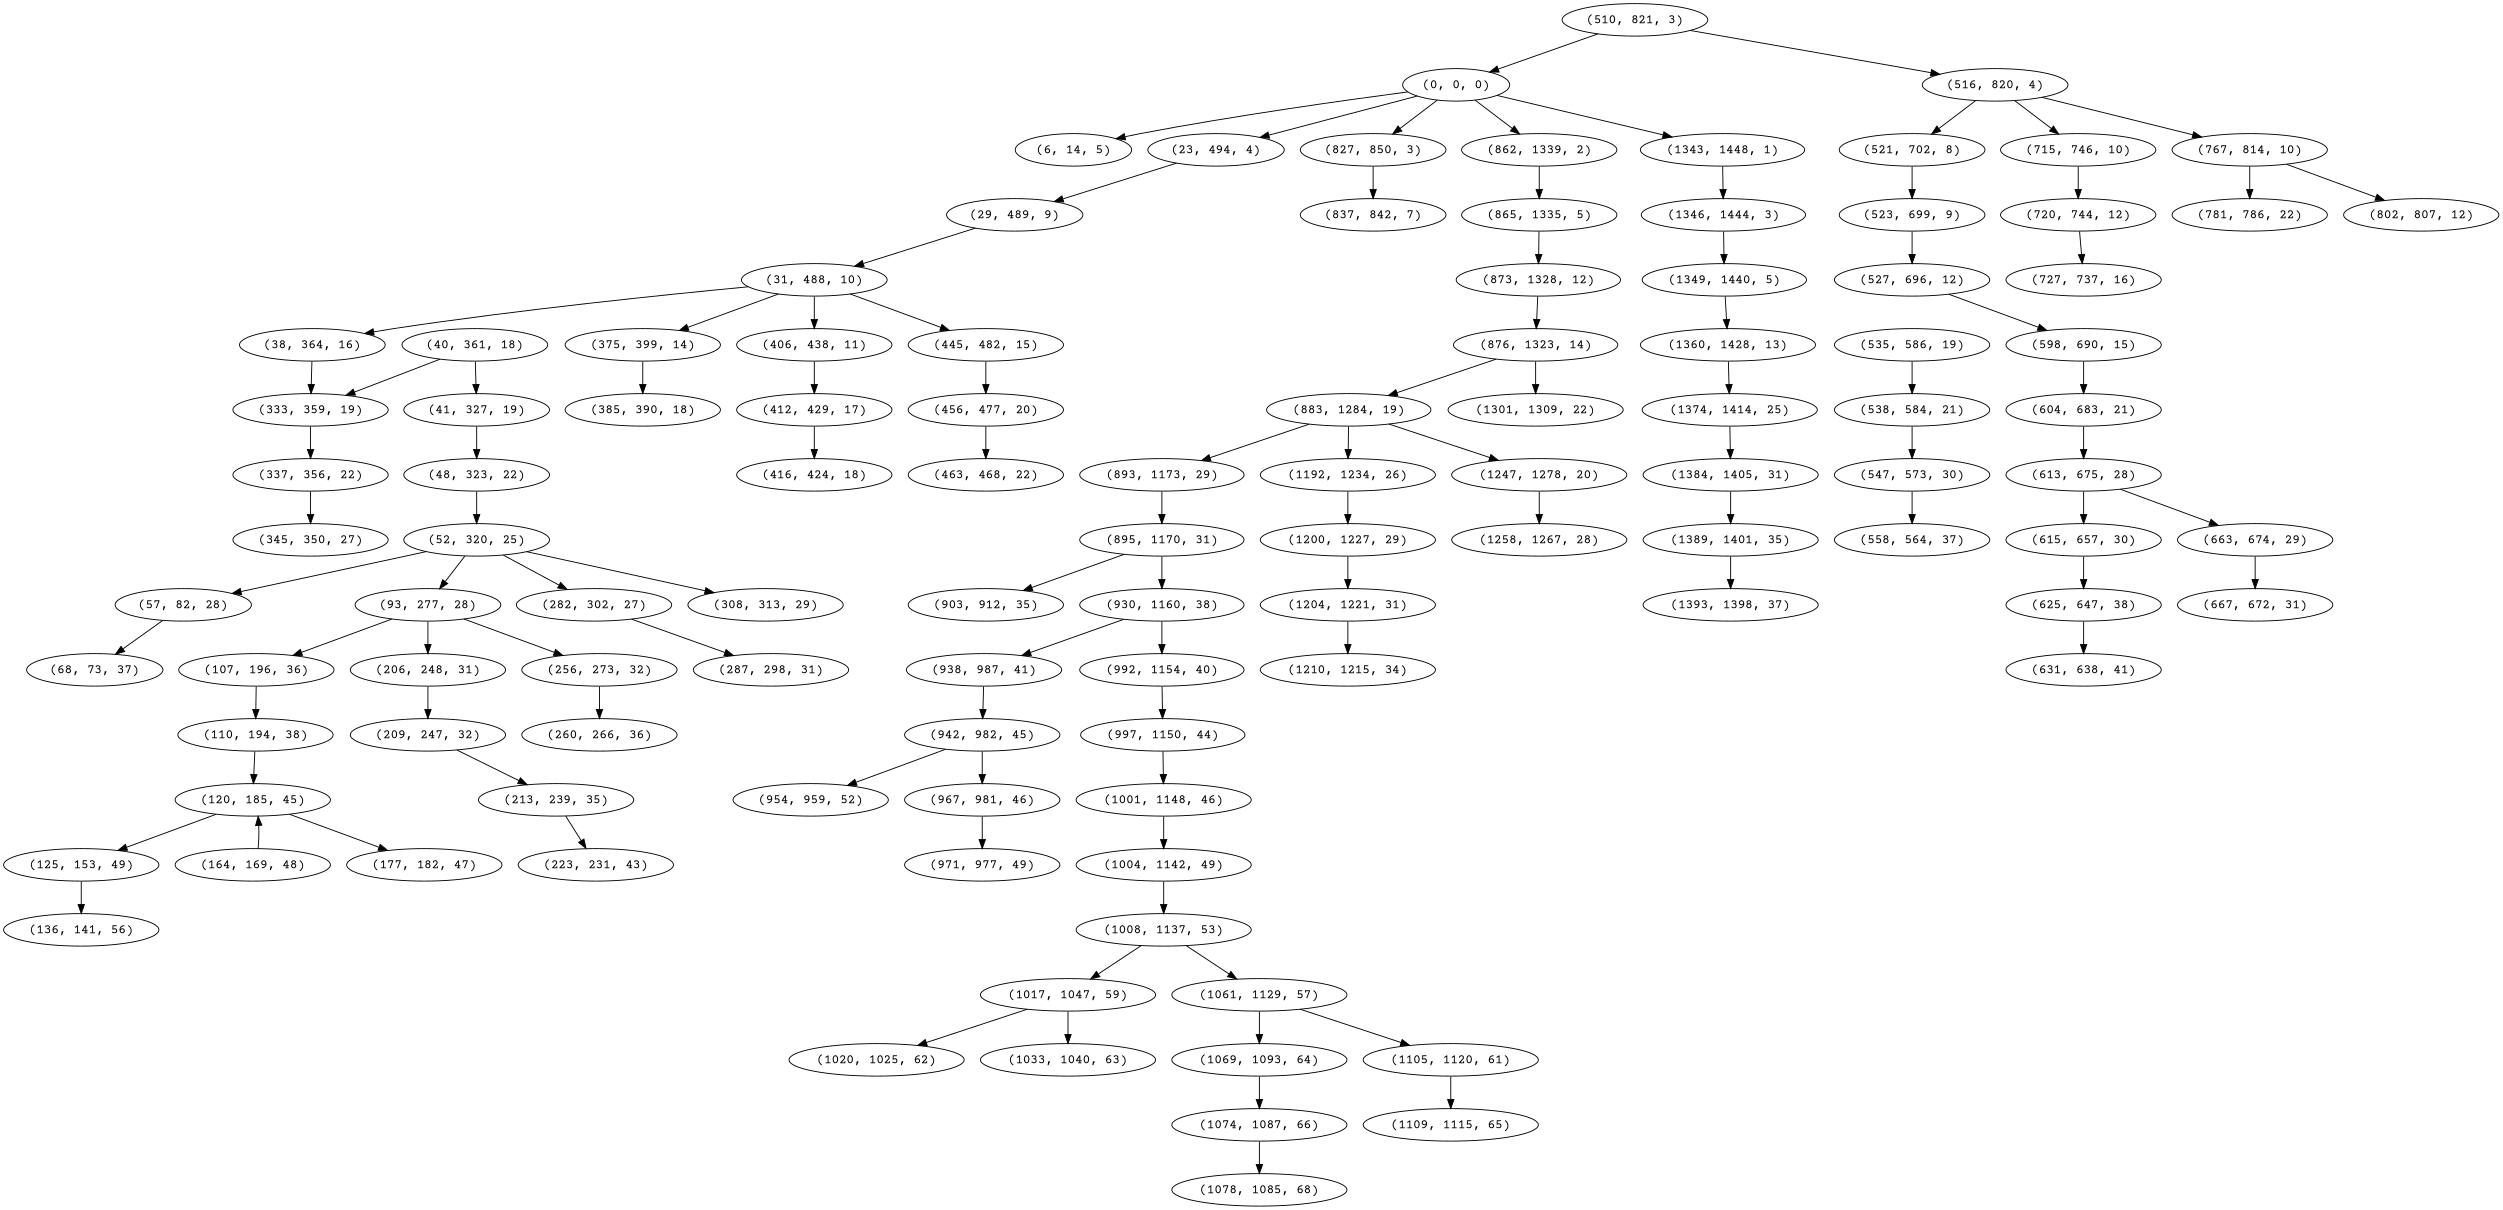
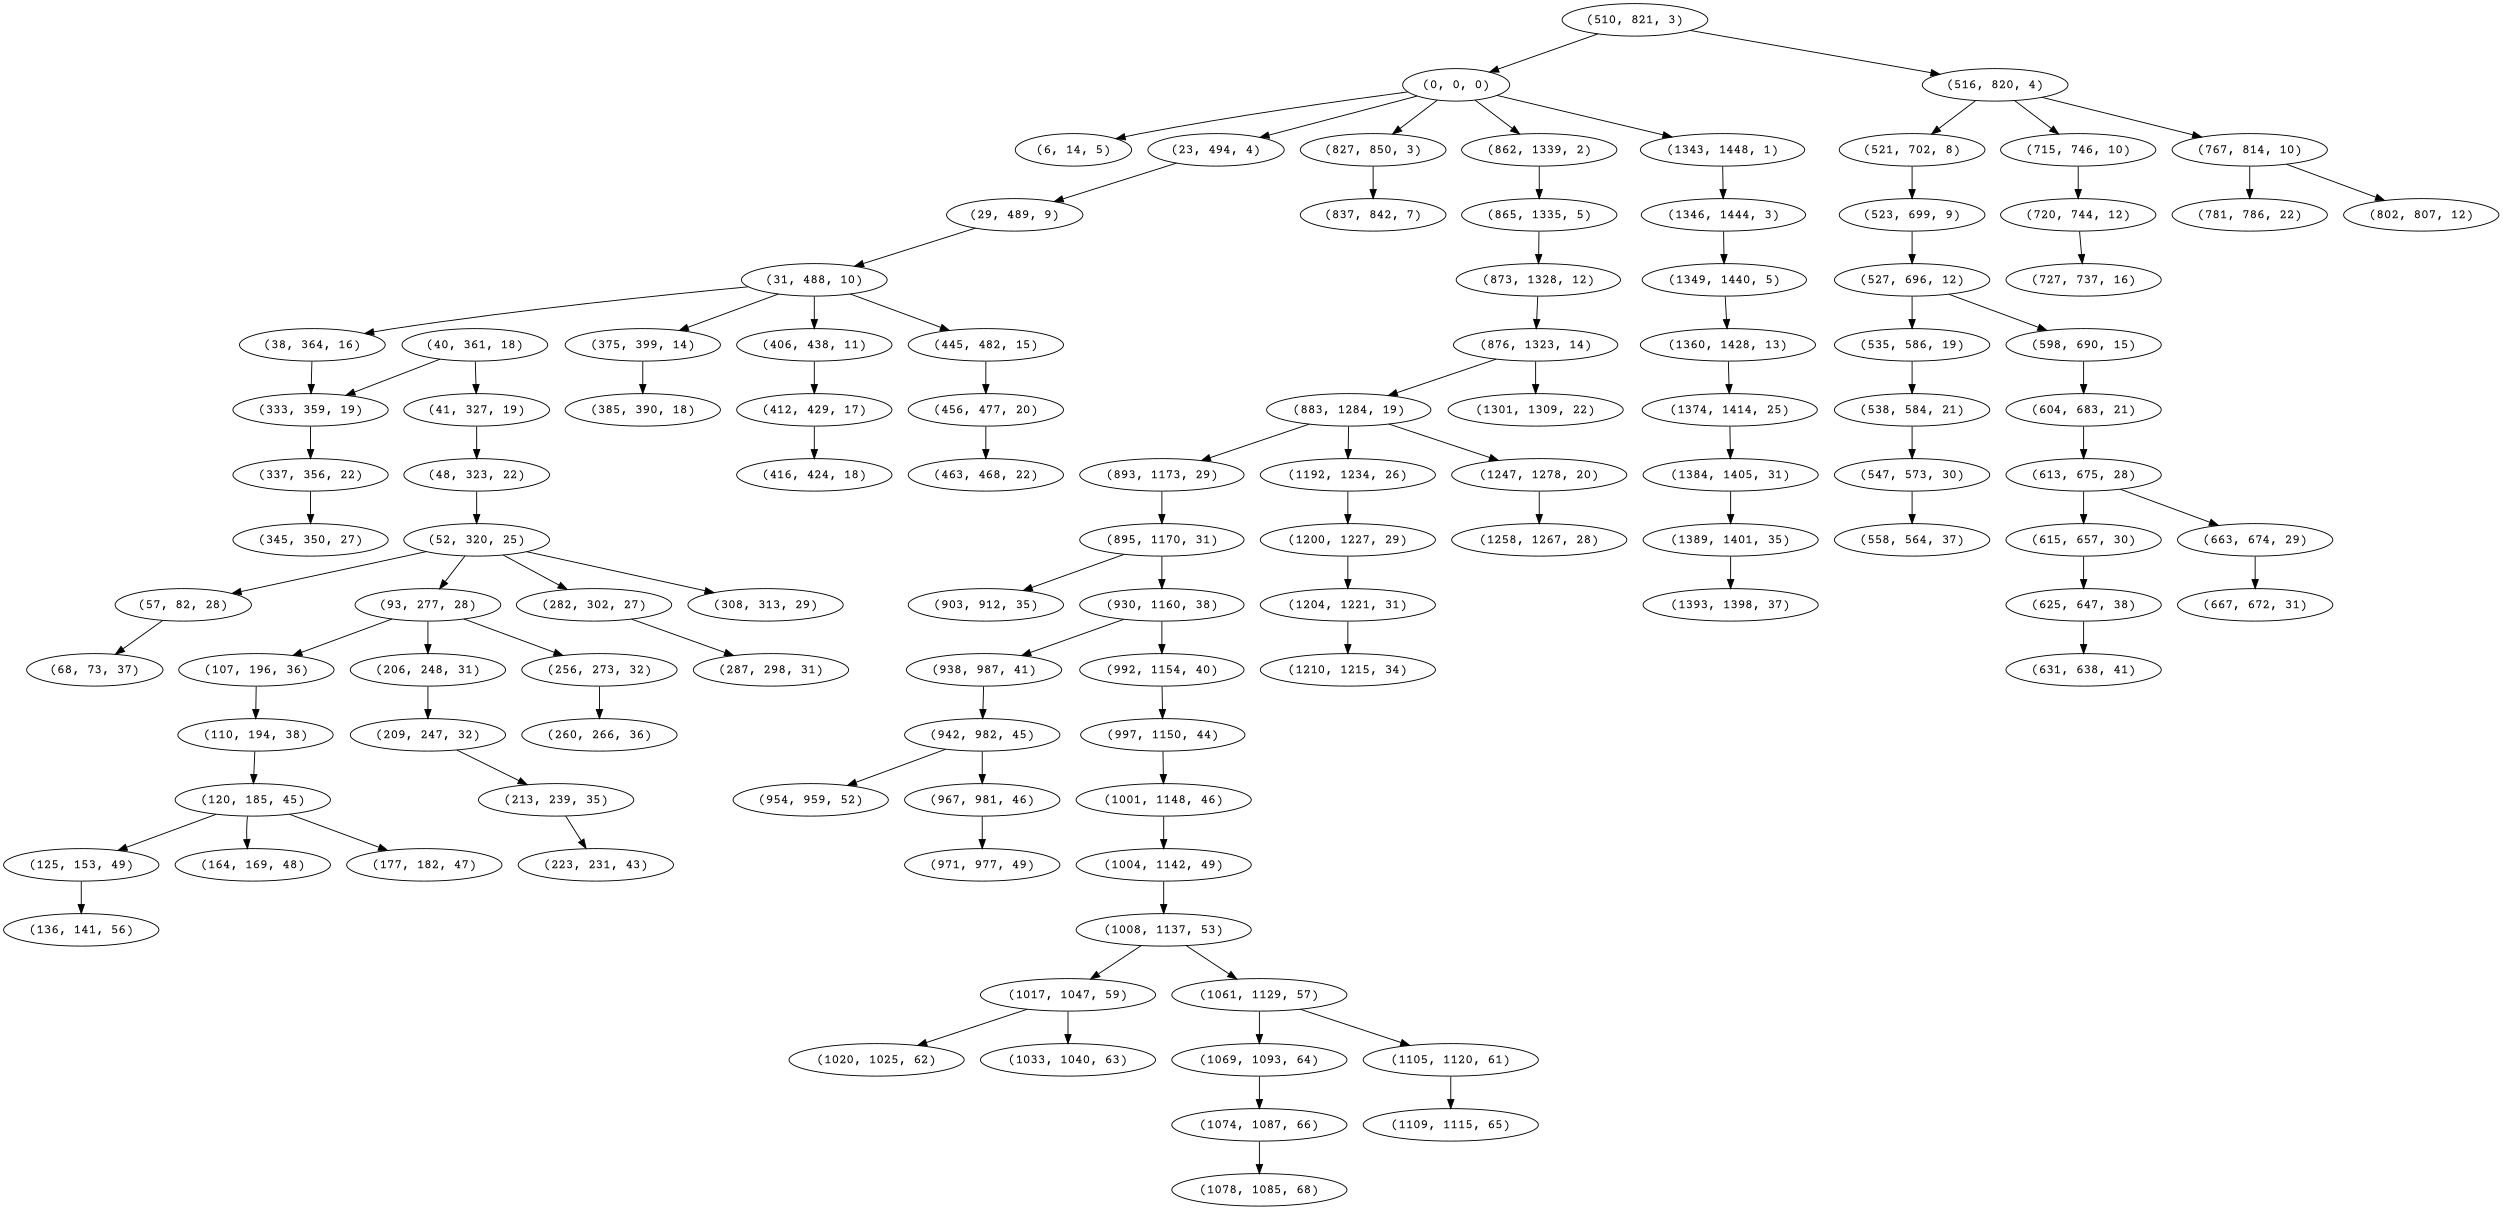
edge "(527, 696, 12)" -> "(535, 586, 19)": added
edge "(164, 169, 48)" -> "(120, 185, 45)": reversed
